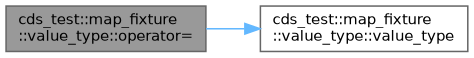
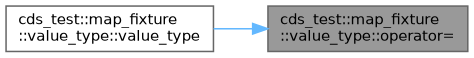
edge "cds_test::map_fixture ::value_type::operator=" -> "cds_test::map_fixture ::value_type::value_type": reversed
